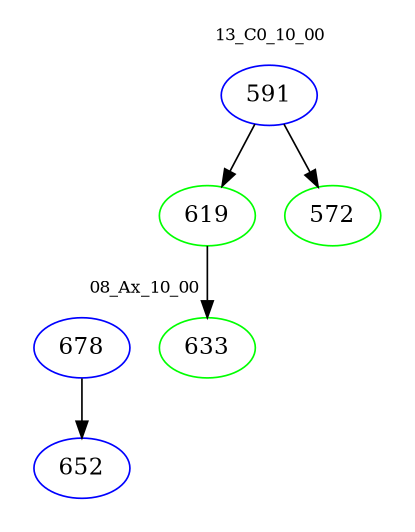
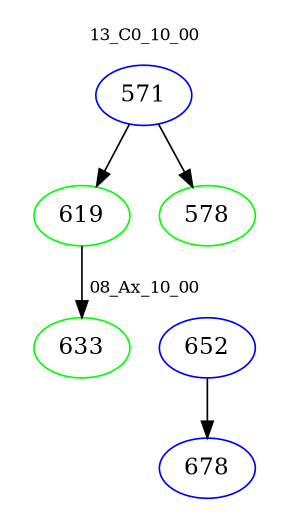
node "591": label "591" -> "571"
node "572": label "572" -> "578"
edge "678" -> "652": reversed
